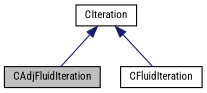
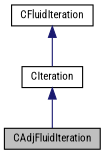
edge "CFluidIteration" -> "CIteration": reversed
